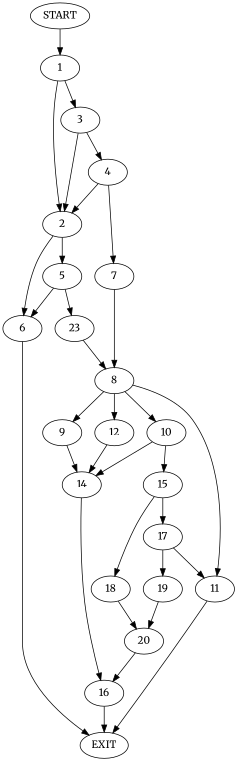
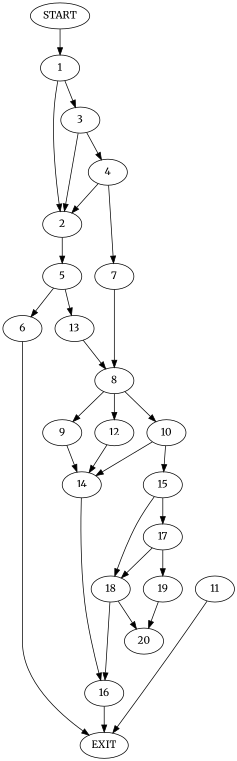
edge "2" -> "6": removed
node "23": label "23" -> "13"
edge "8" -> "11": removed
edge "17" -> "11": now "17" -> "18"
edge "20" -> "16": now "18" -> "16"
